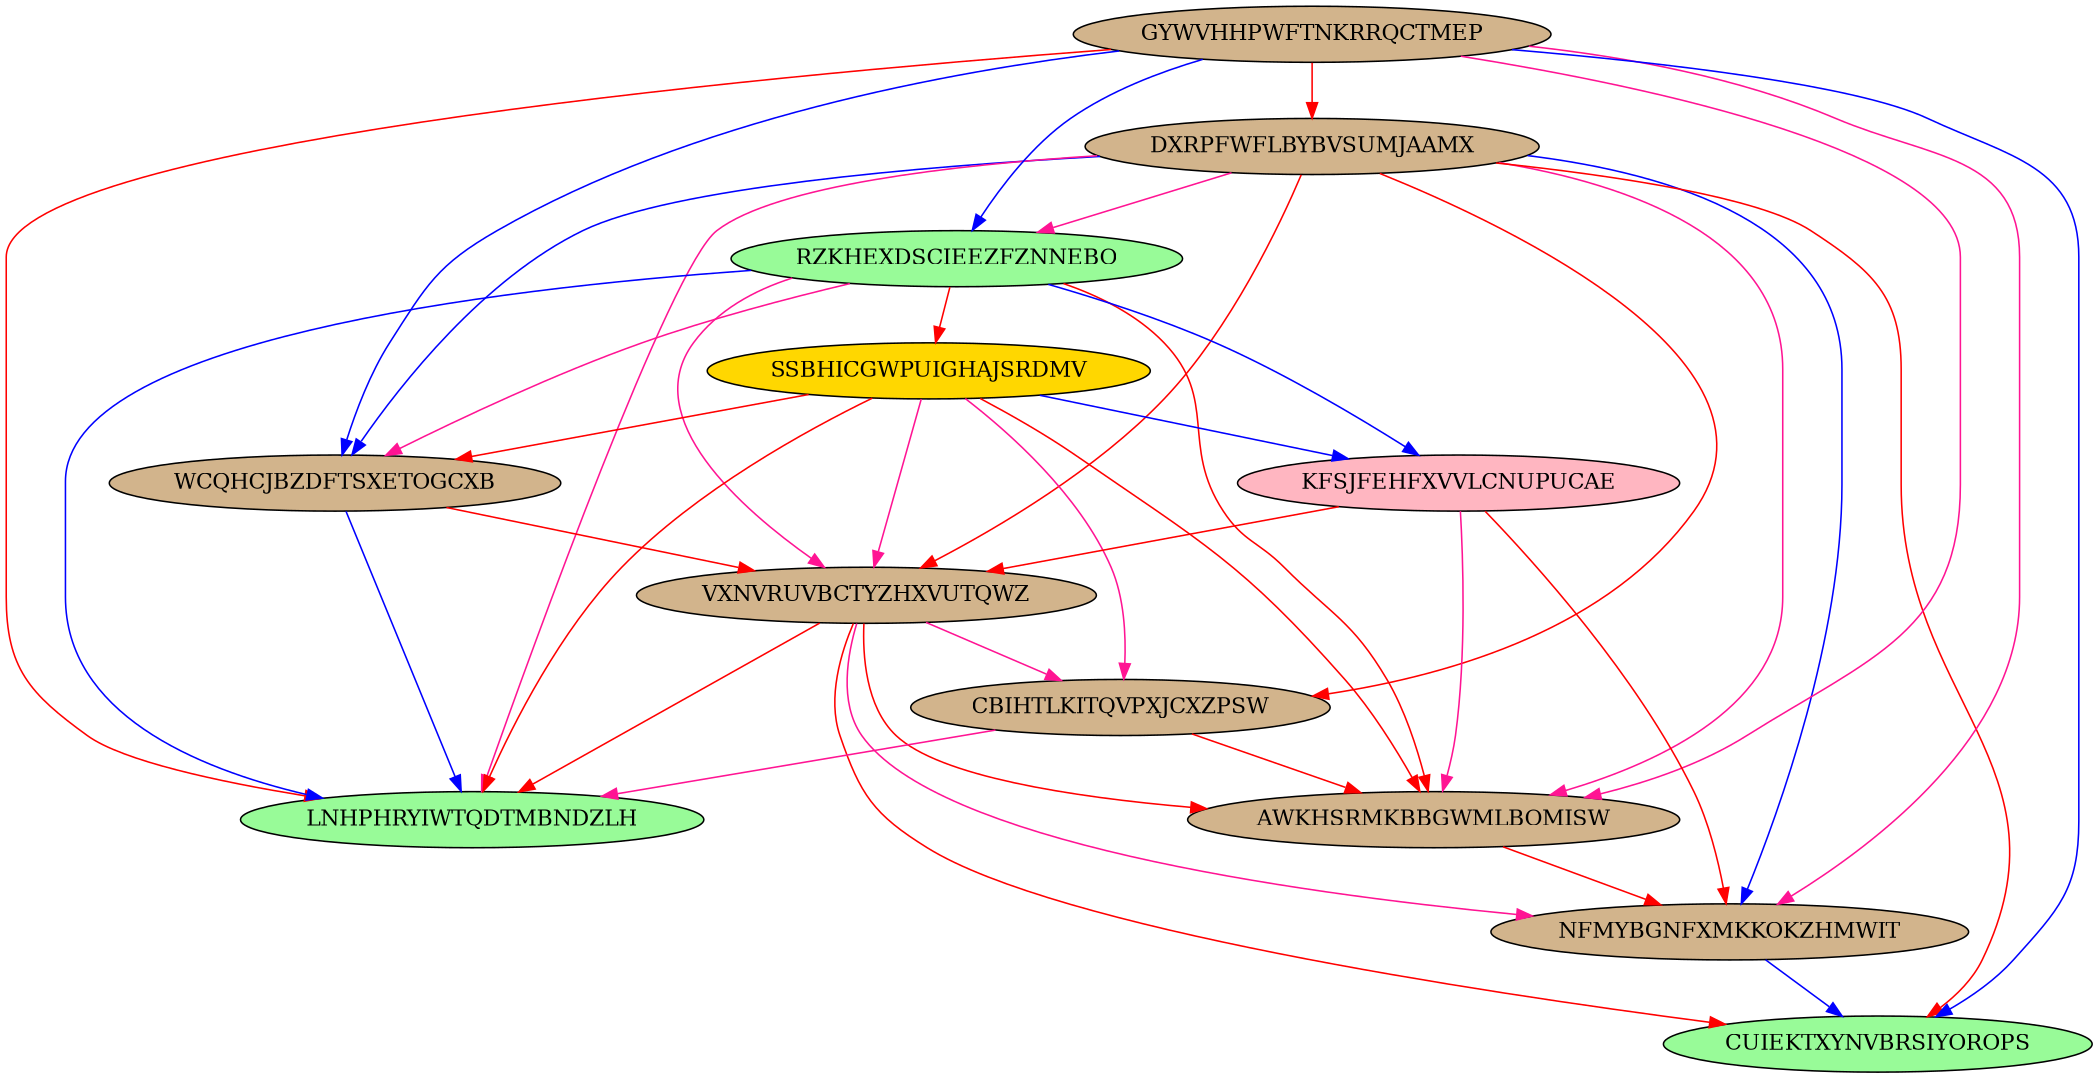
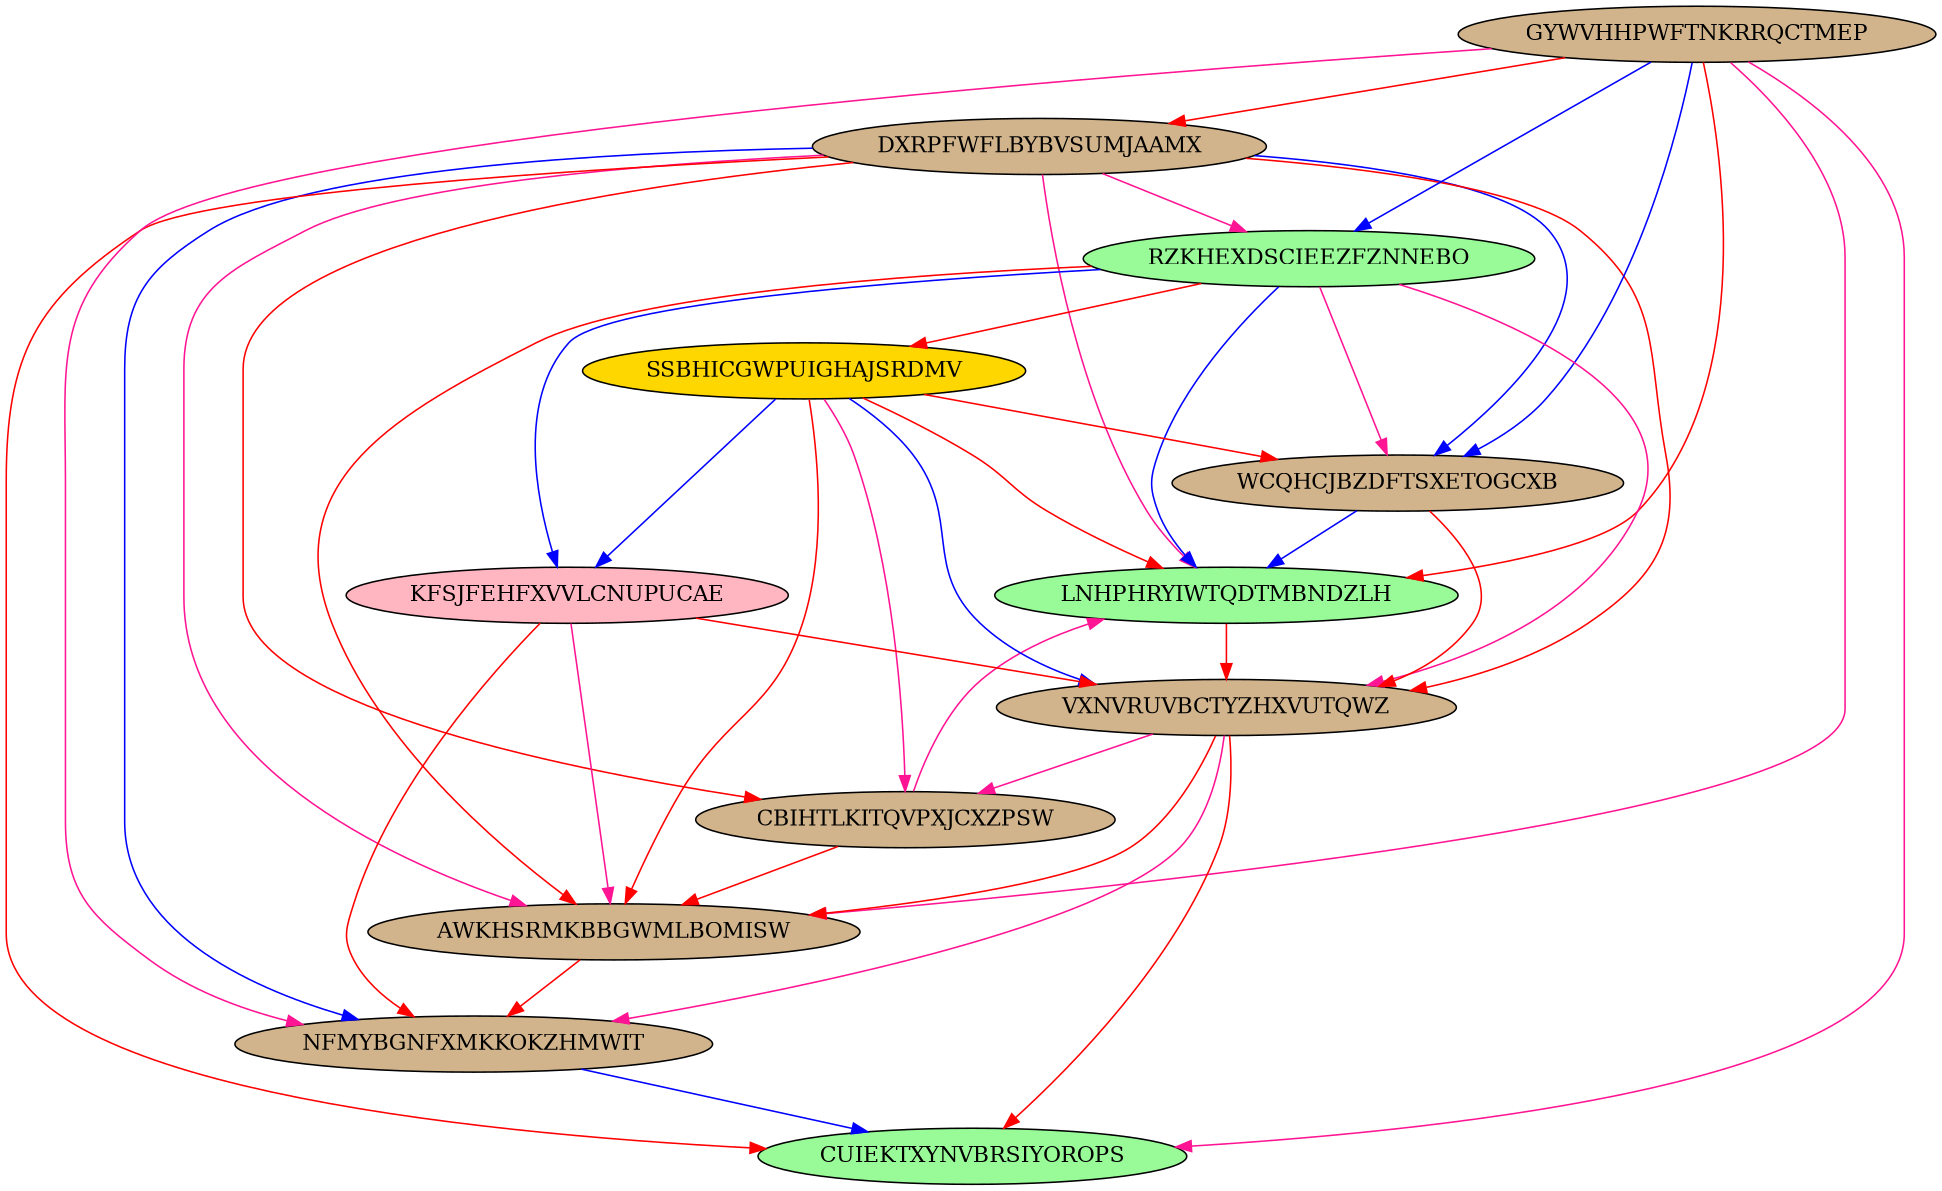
edge "GYWVHHPWFTNKRRQCTMEP" -> "CUIEKTXYNVBRSIYOROPS": color blue -> deeppink
edge "SSBHICGWPUIGHAJSRDMV" -> "VXNVRUVBCTYZHXVUTQWZ": color deeppink -> blue
edge "VXNVRUVBCTYZHXVUTQWZ" -> "LNHPHRYIWTQDTMBNDZLH": reversed
